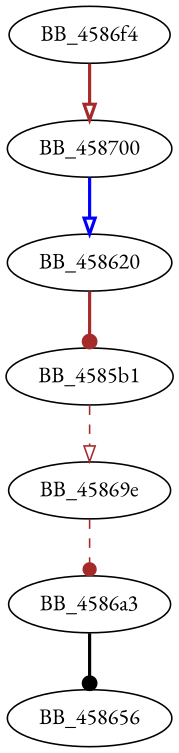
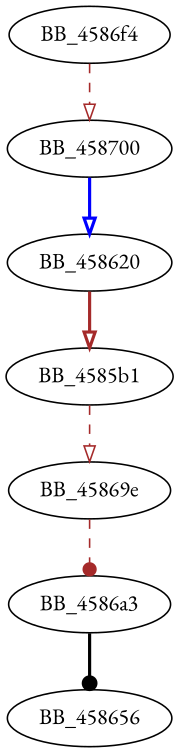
edge "BB_4586f4" -> "BB_458700": style bold -> dashed
edge "BB_458620" -> "BB_4585b1": arrowhead dot -> onormal
